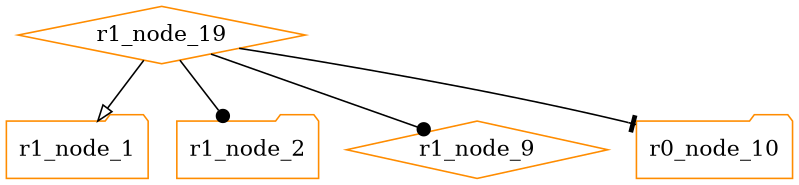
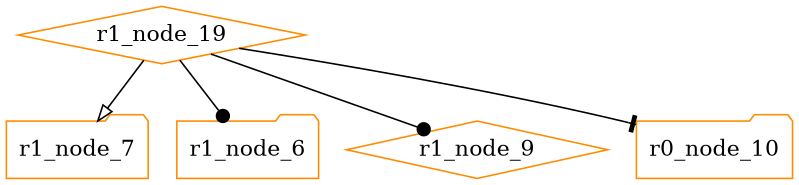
node "r1_node_1": label "r1_node_1" -> "r1_node_7"
node "r1_node_2": label "r1_node_2" -> "r1_node_6"
